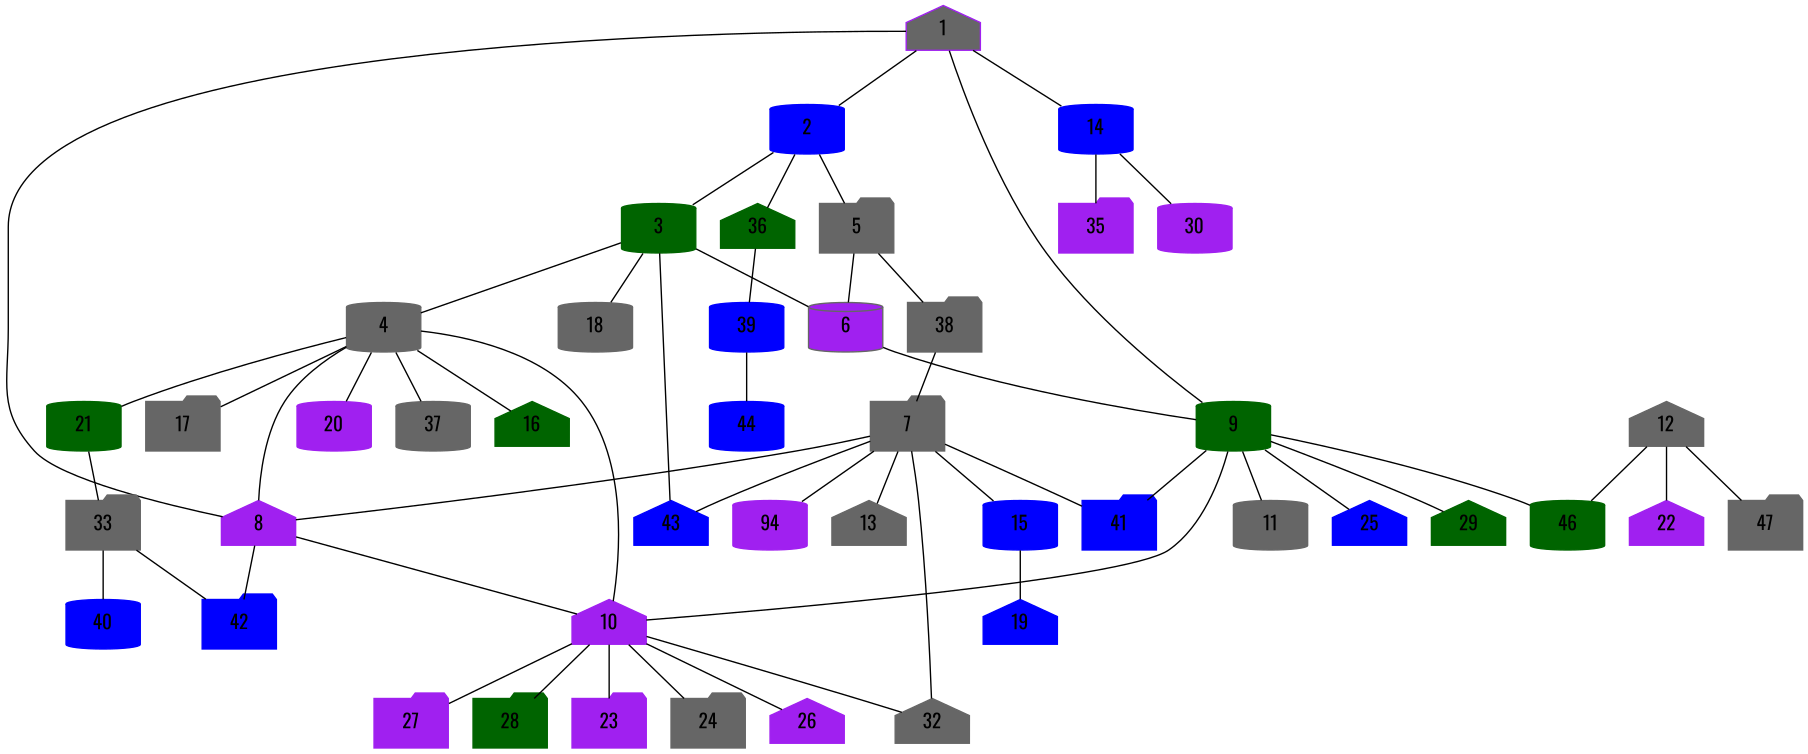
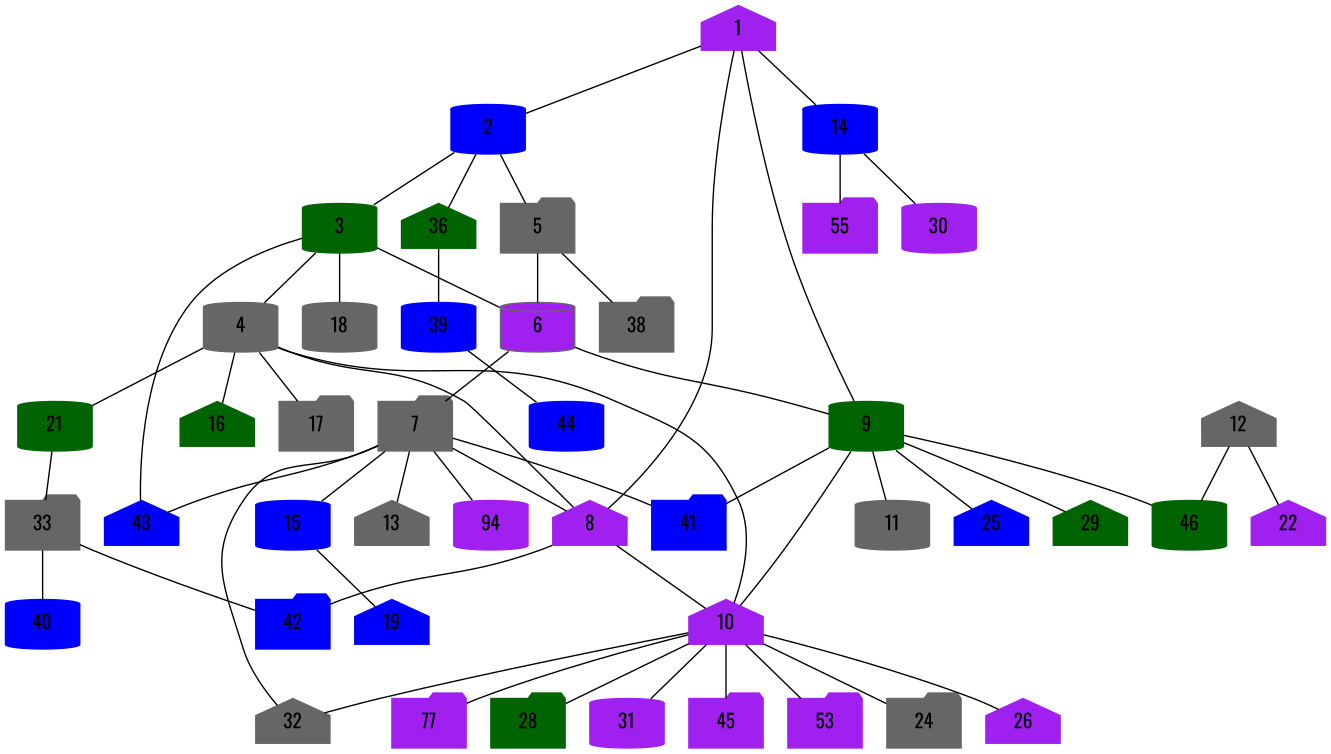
node "1": fillcolor gray40 -> purple
node "35": label "35" -> "55"
edge "38" -- "7": now "6" -- "7"
node "20": removed
node "37": removed
node "47": removed
node "27": label "27" -> "77"
node "23": label "23" -> "53"
node "31": added
node "45": added
